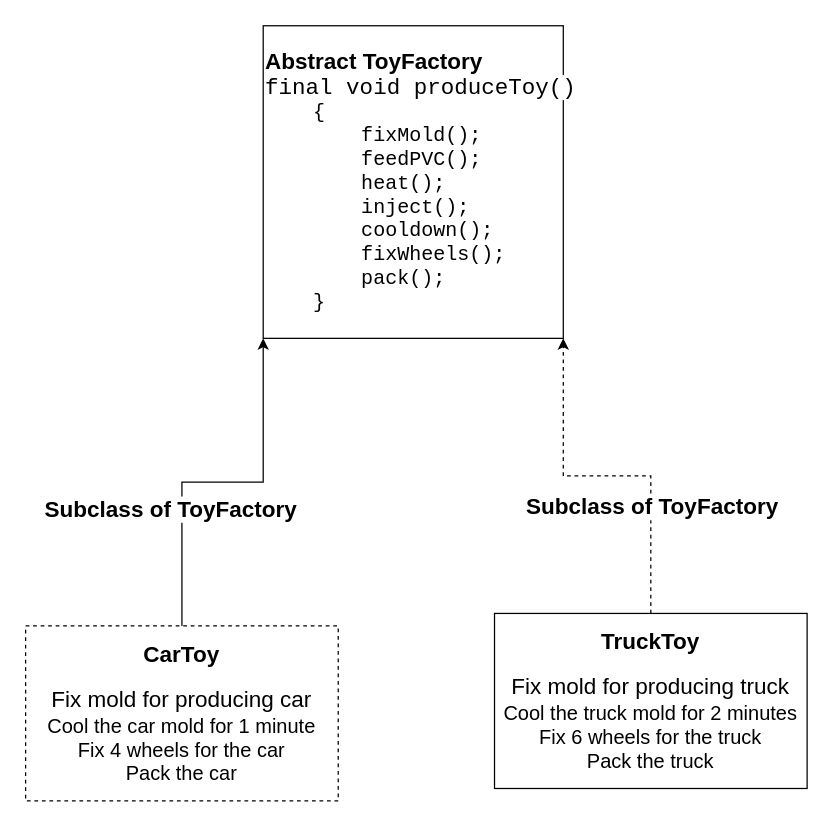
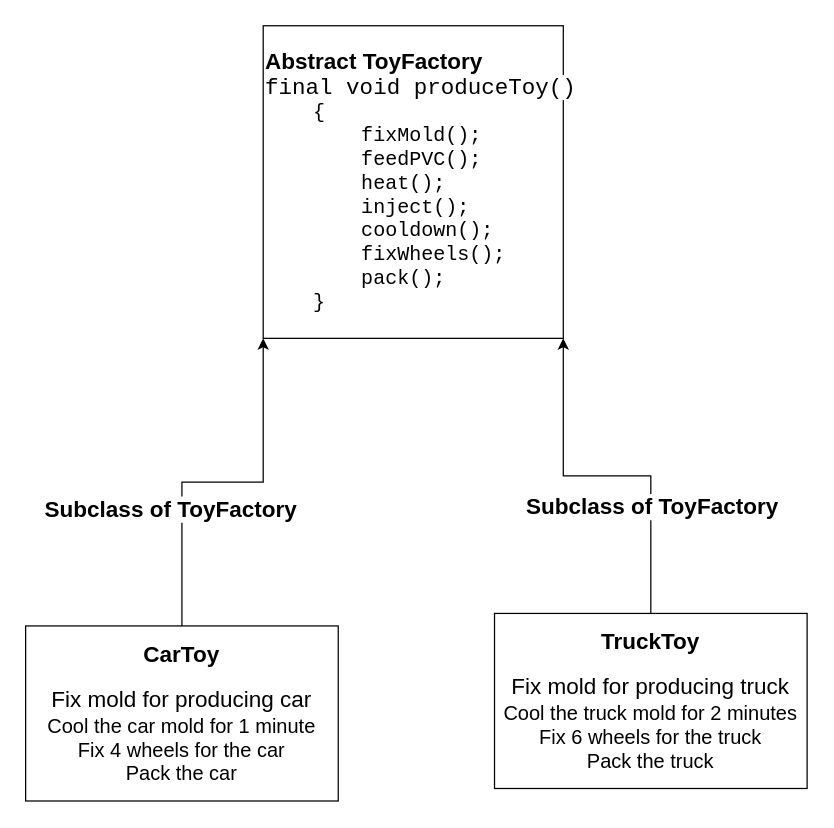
edge "TruckToy Fix mold for producing truck Cool the truck mold for 2 minutes Fix 6 wheels for the truck Pack the truck" -> "Abstract ToyFactory final void produceToy() { fixMold(); feedPVC(); heat(); inject(); cooldown(); fixWheels(); pack(); }": style dashed -> solid
node "CarToy Fix mold for producing car Cool the car mold for 1 minute Fix 4 wheels for the car Pack the car": style dashed -> solid
